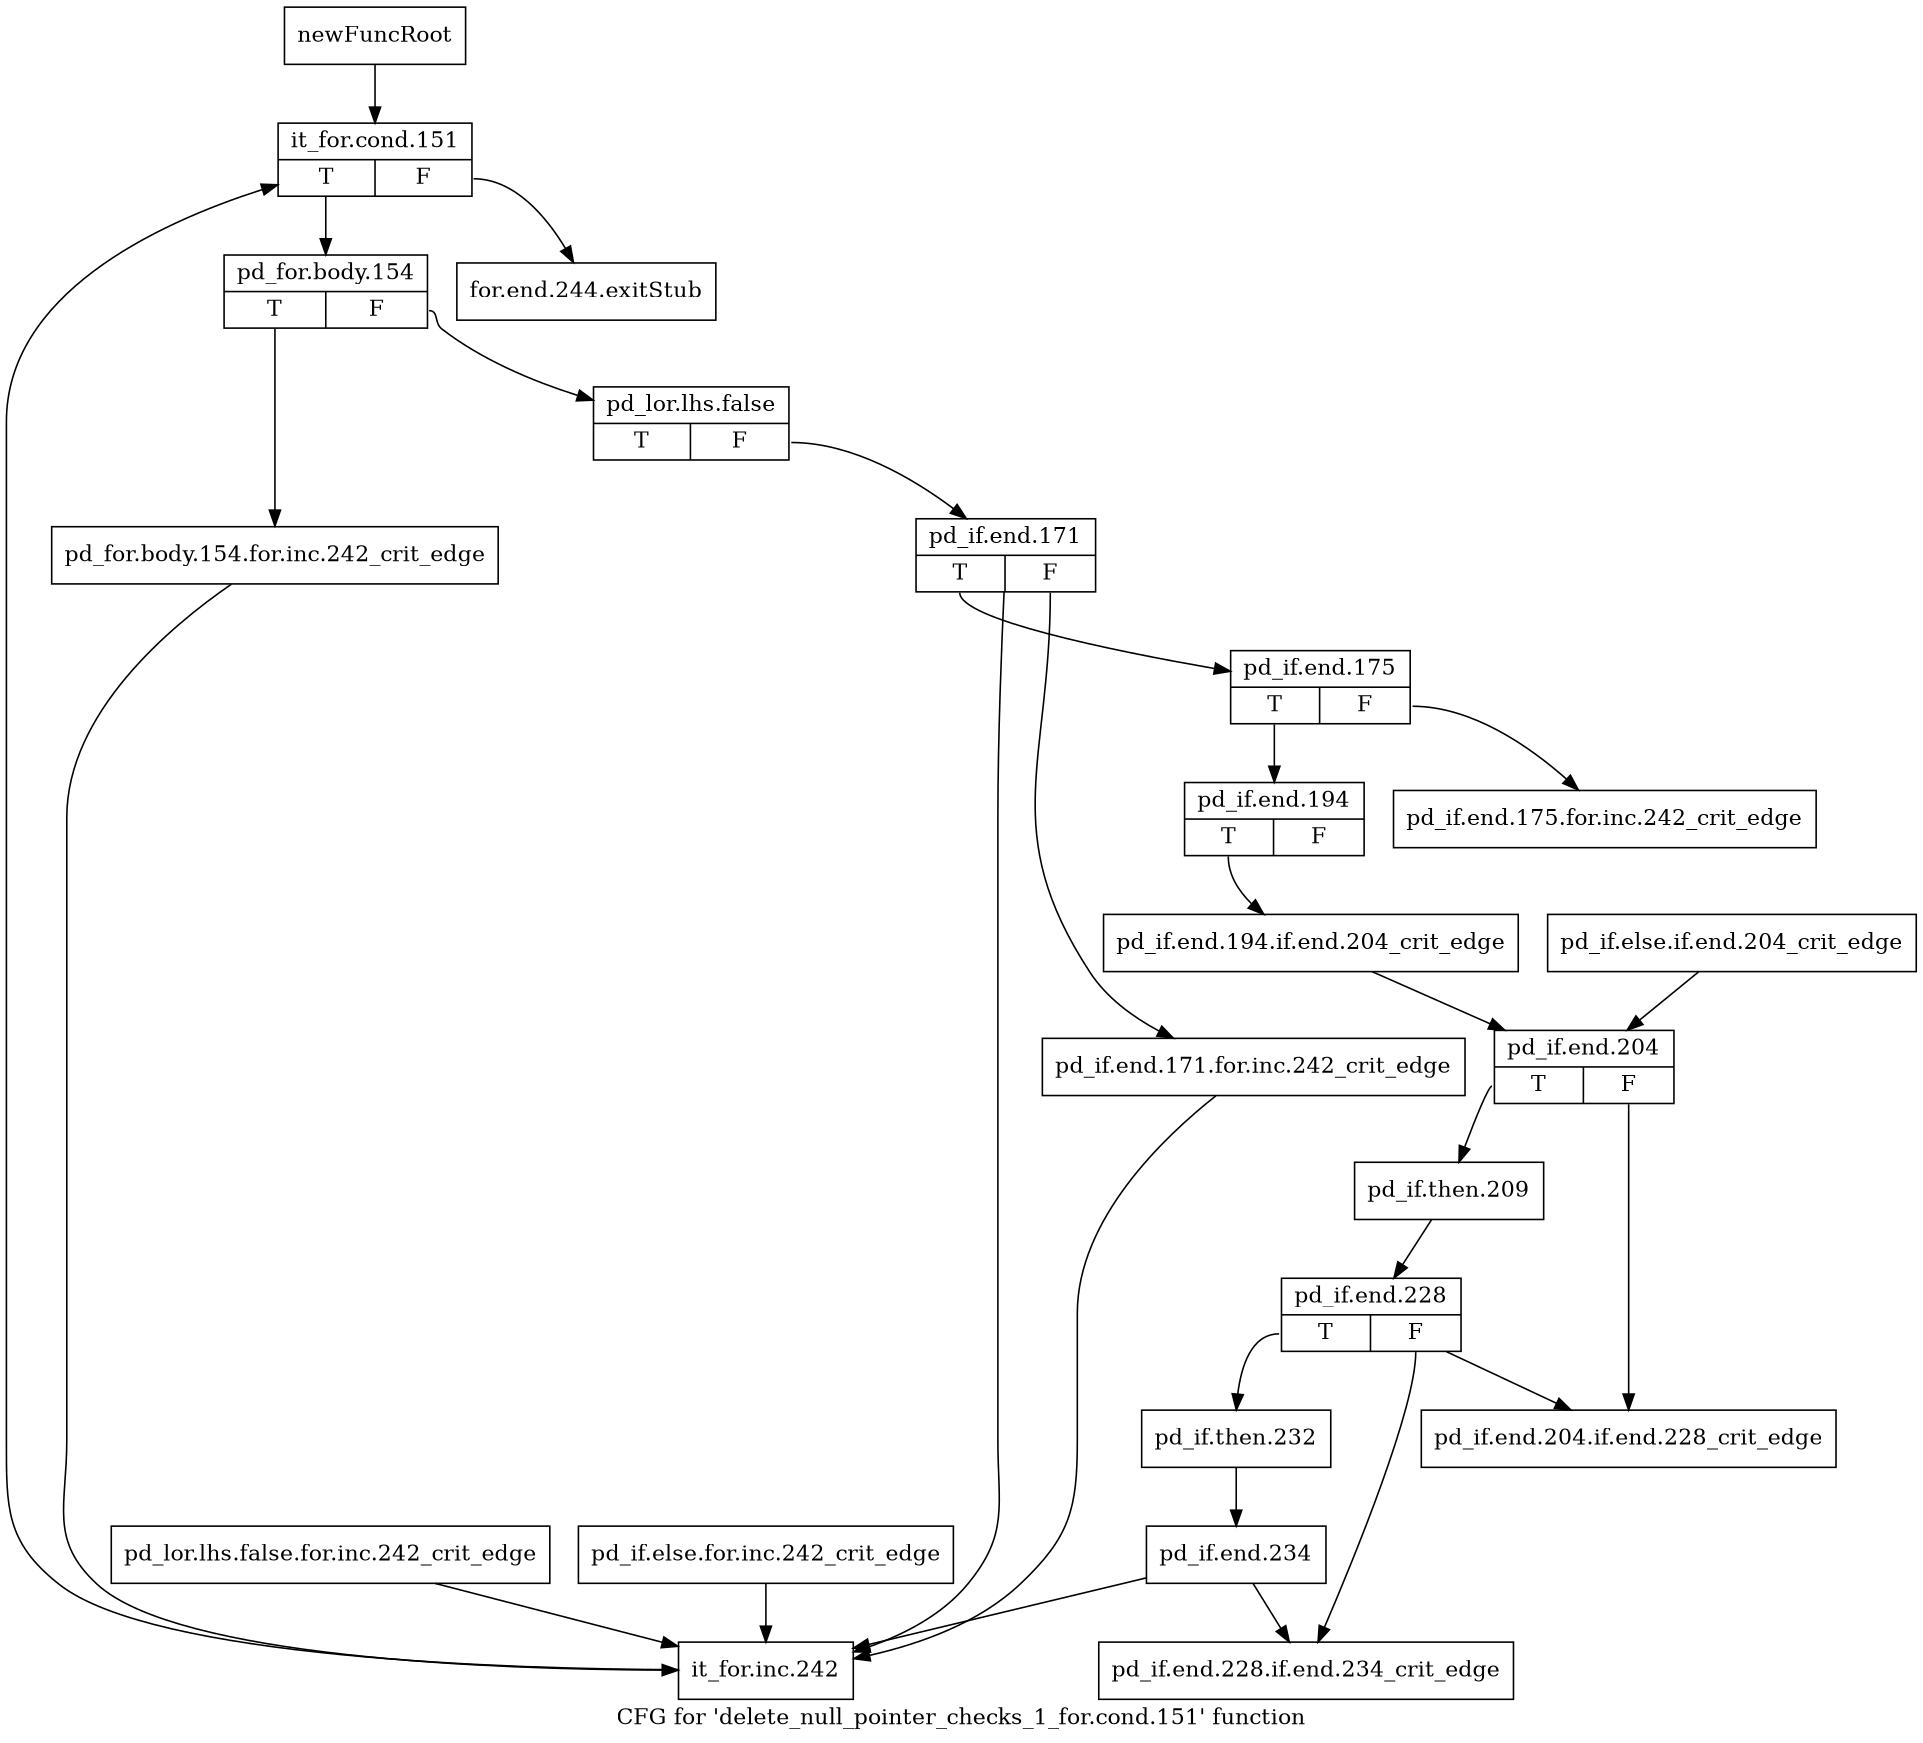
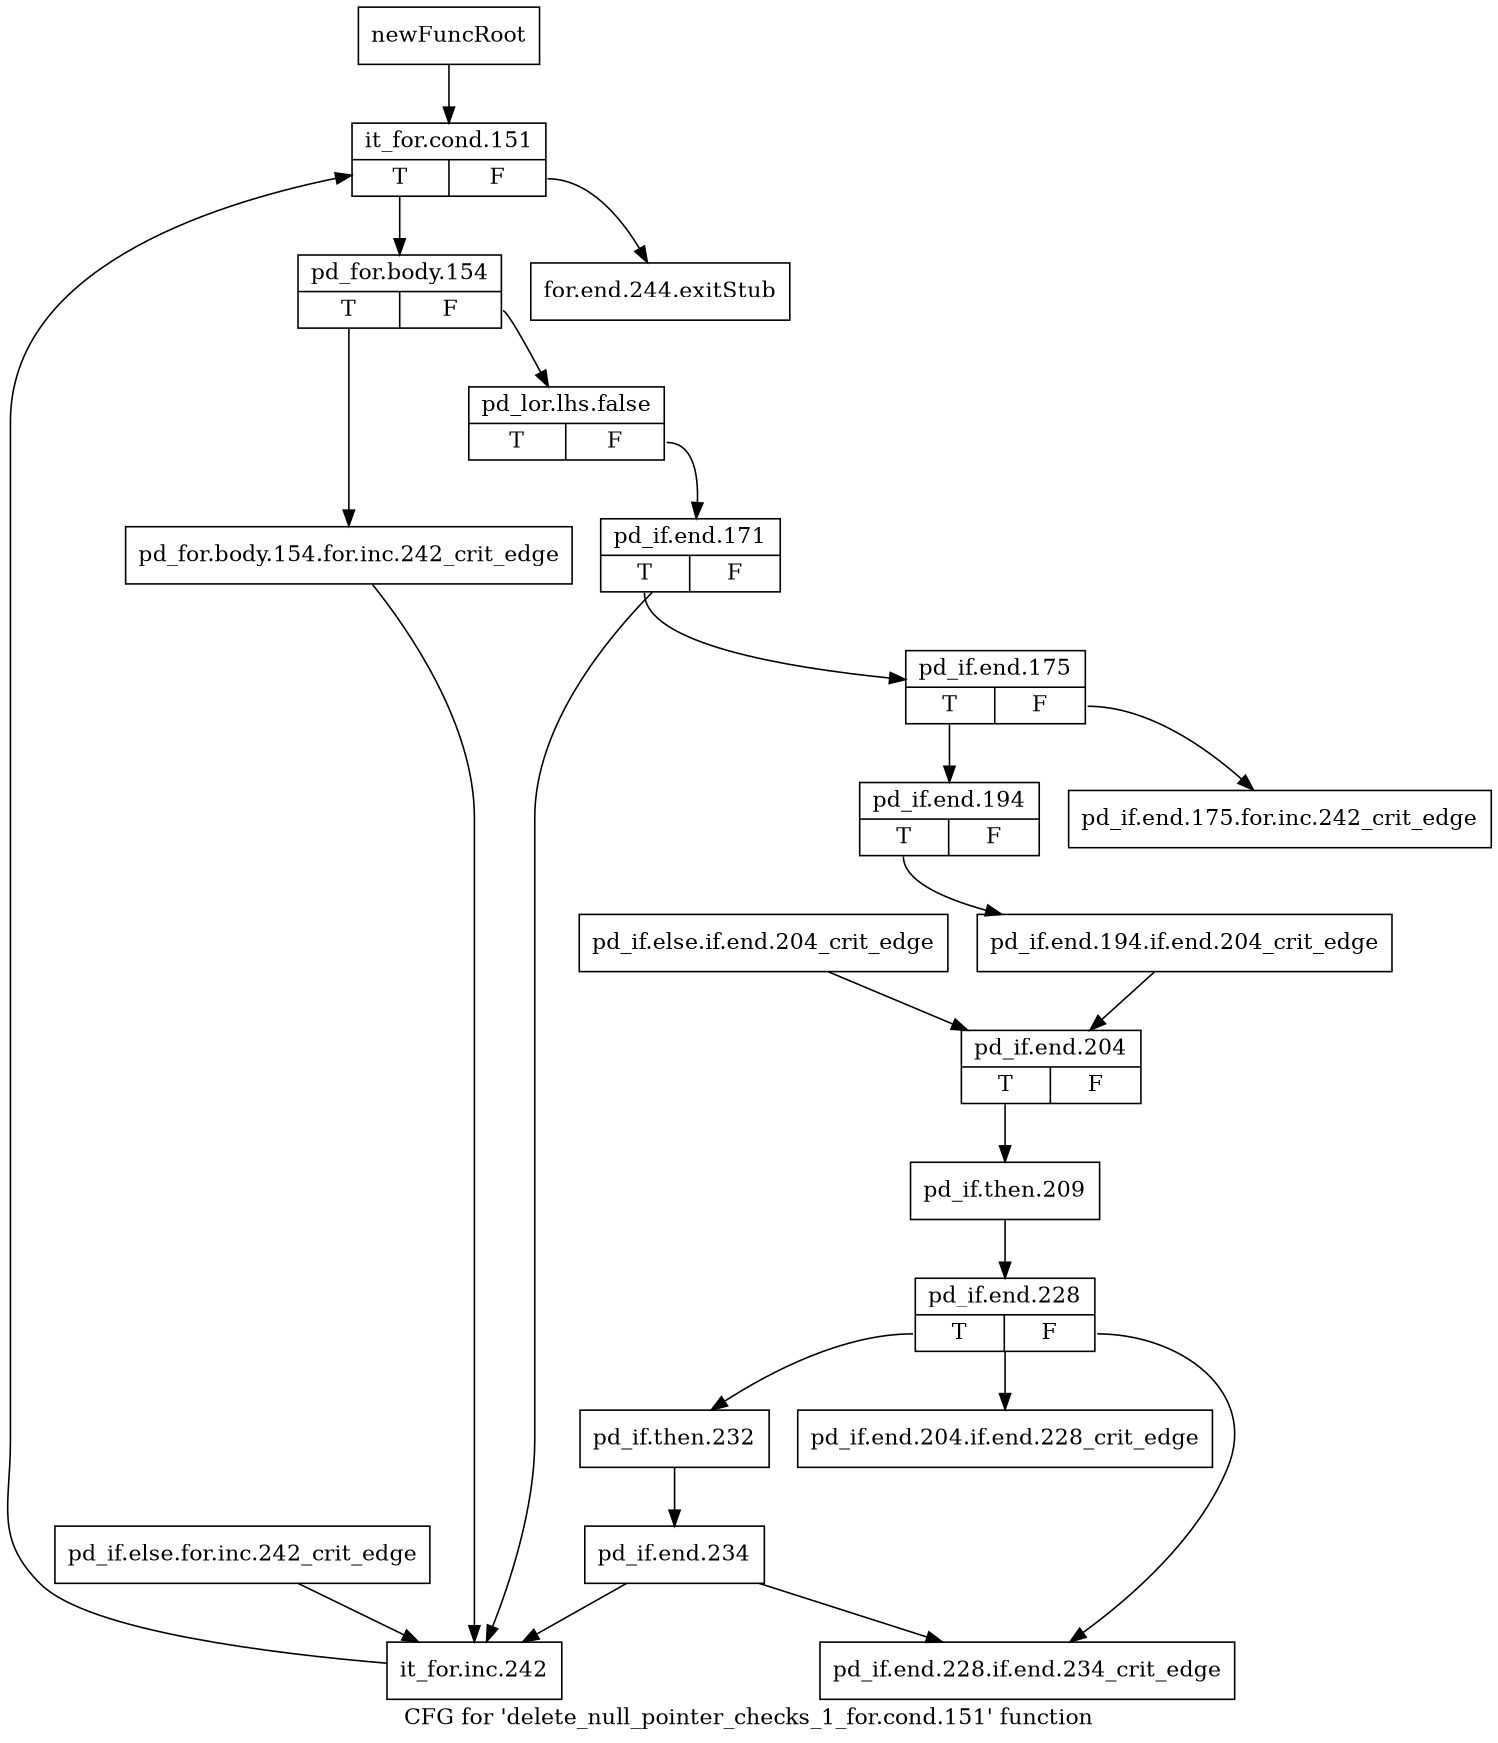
node "pd_if.end.171.for.inc.242_crit_edge": removed
edge "pd_if.end.204" -> "pd_if.end.204.if.end.228_crit_edge": removed
node "pd_lor.lhs.false.for.inc.242_crit_edge": removed
